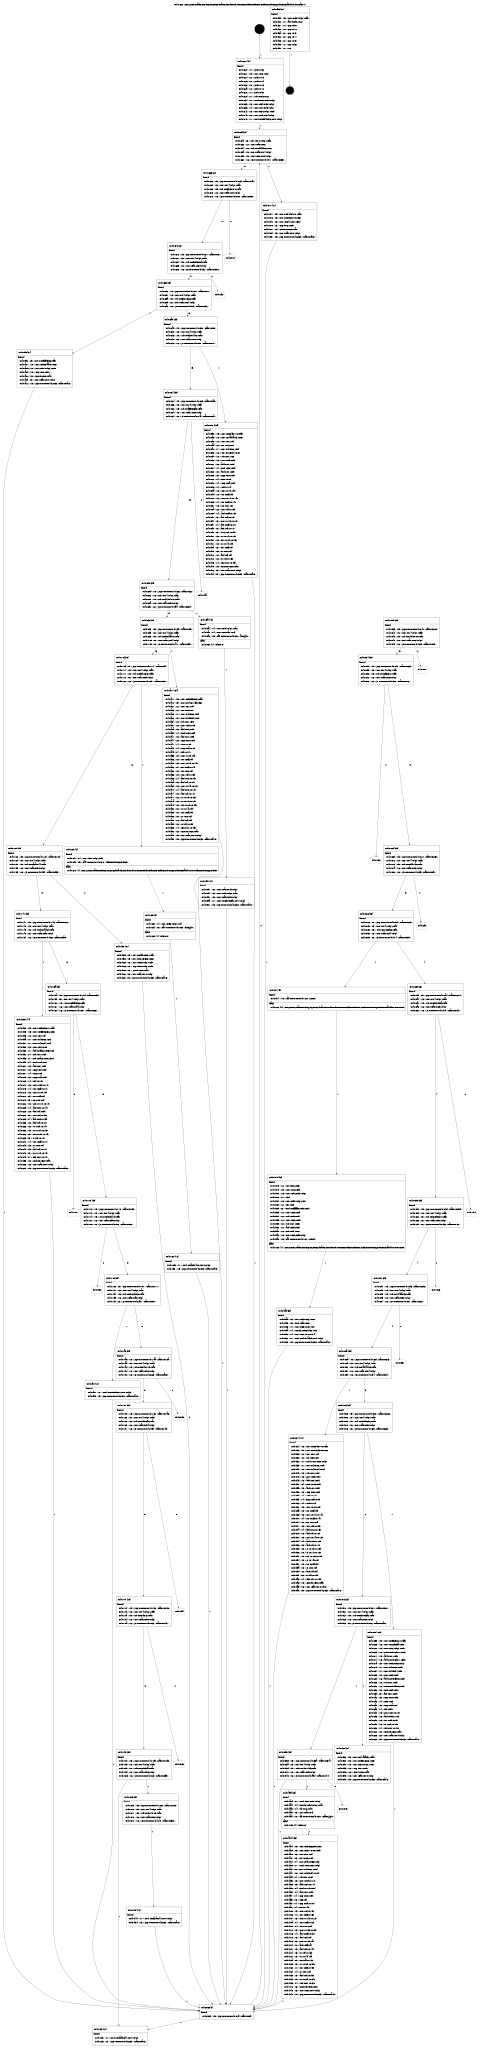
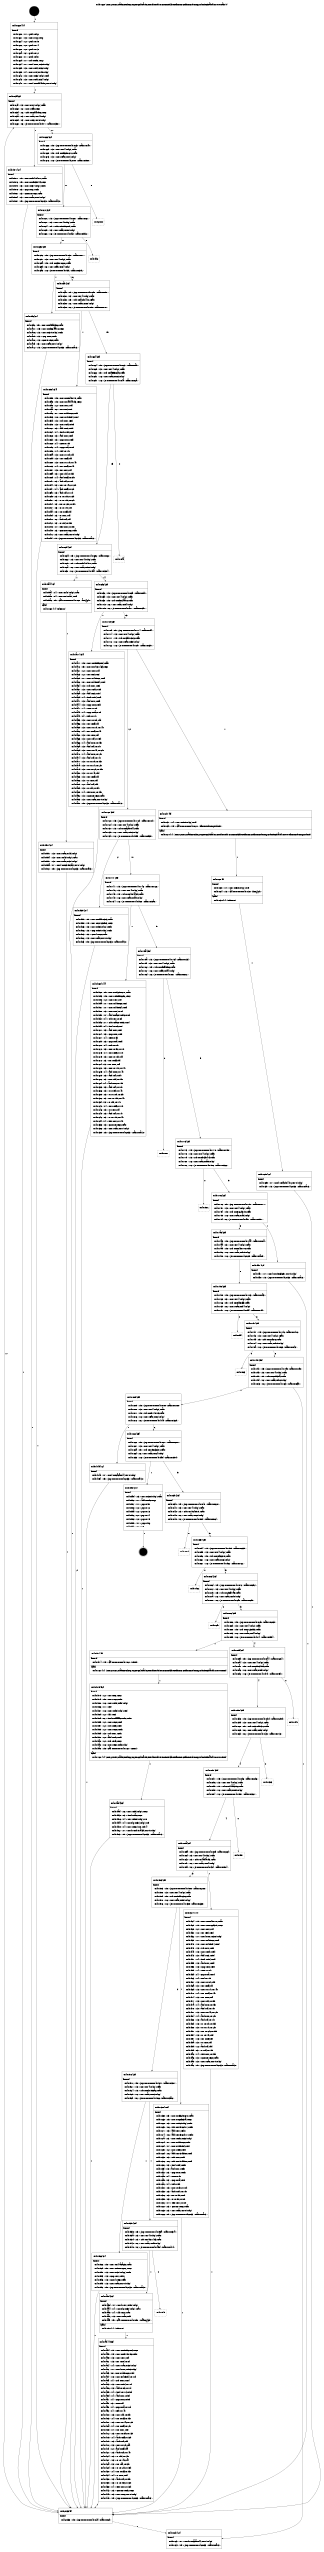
node "0x402025": removed
node "0x401822 [25]": added
edge "0x401935 [25]" -> "0x402033 [5]": now "0x4019c6 [27]" -> "0x402033 [5]"
